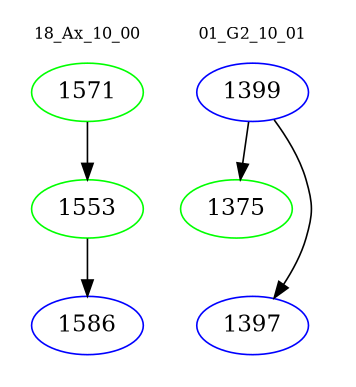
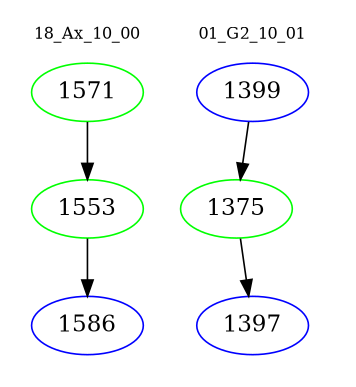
edge "1399" -> "1397": now "1375" -> "1397"
